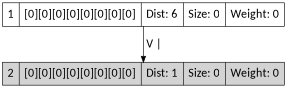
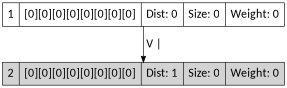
node "1": text "Dist: 6" -> "Dist: 0"
